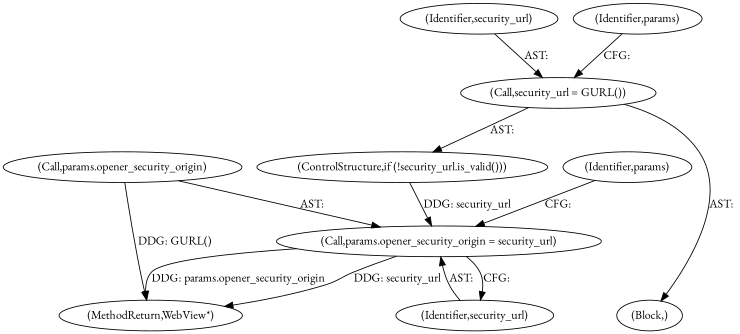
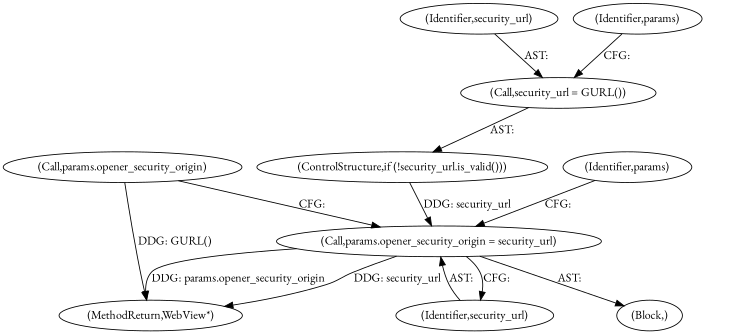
edge "(Call,security_url = GURL())" -> "(Block,)": now "(Call,params.opener_security_origin = security_url)" -> "(Block,)"
edge "(Call,params.opener_security_origin)" -> "(Call,params.opener_security_origin = security_url)": label "AST: " -> "CFG: "
